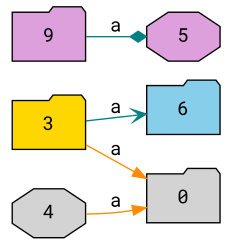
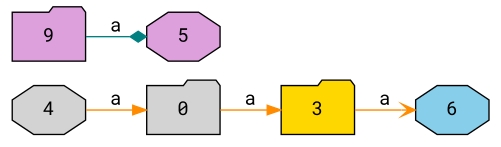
node "6": shape folder -> octagon
edge "3" -> "6": color teal -> darkorange
edge "3" -> "0": reversed
